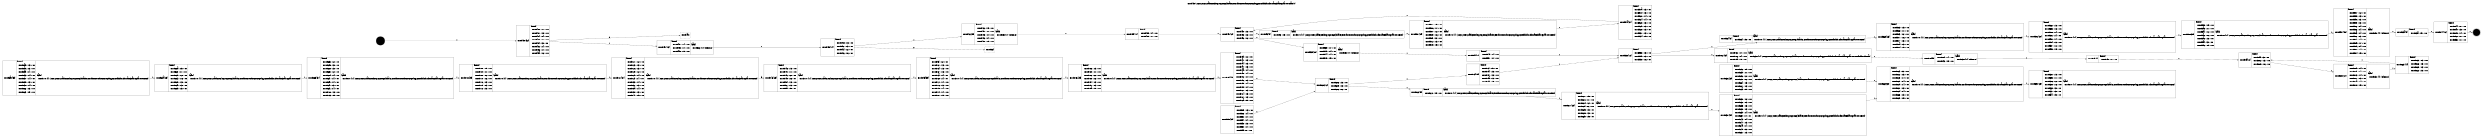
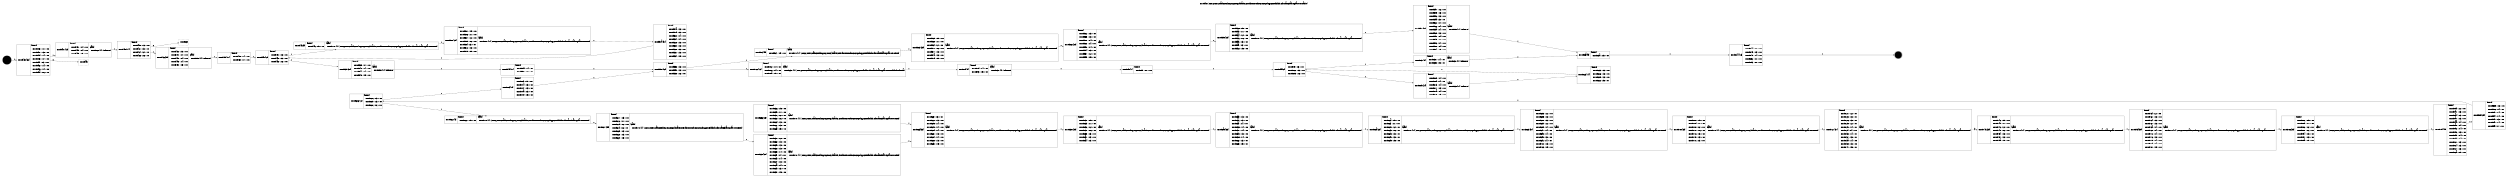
node "0x109831 [9]": added
edge "0x10979f [48]" -> "0x109606 [12]": now "0x10979f [48]" -> "0x1095e9 [29]"
edge "0x109690 [25]" -> "0x1096a9 [33]": added, label "1"
